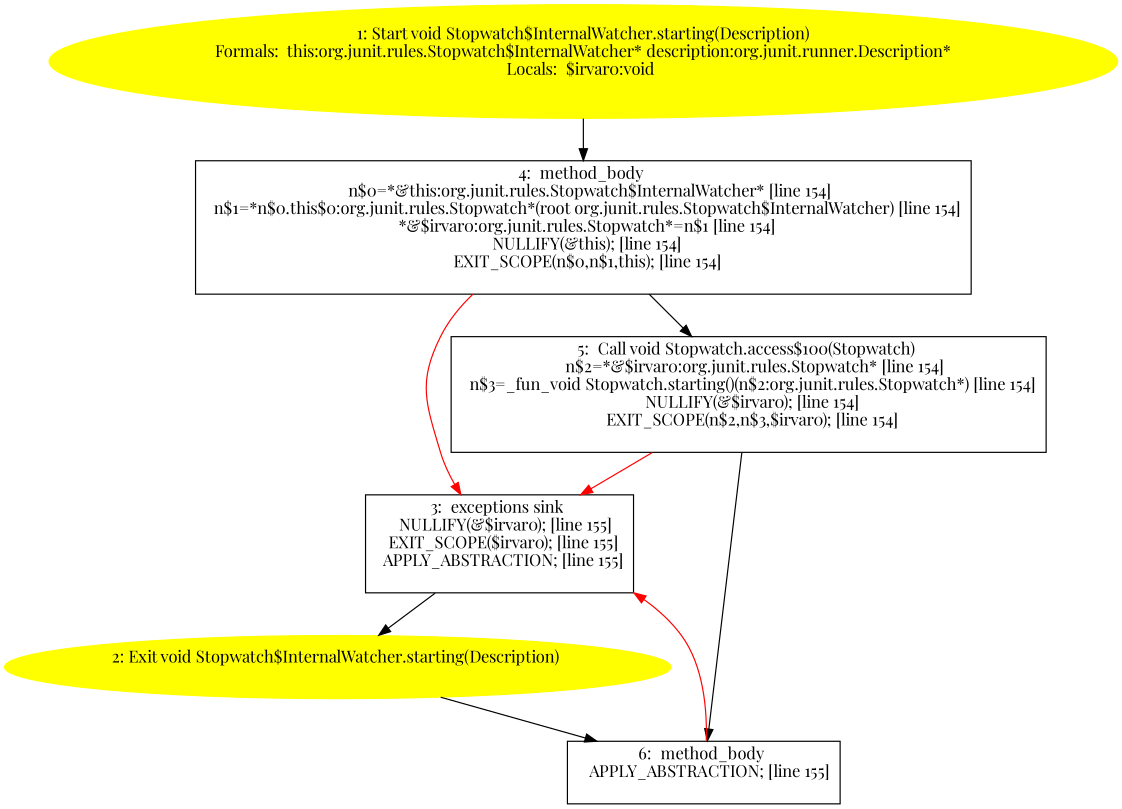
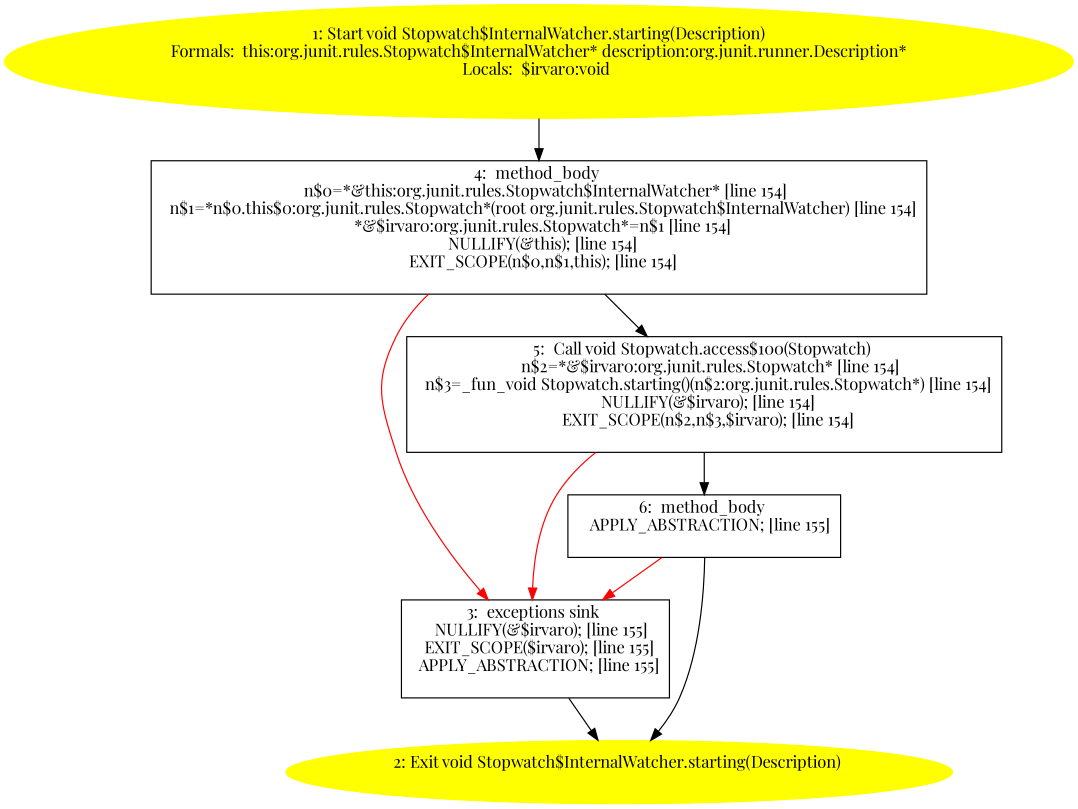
edge "2: Exit void Stopwatch$InternalWatcher.starting(Description)" -> "6:  method_body APPLY_ABSTRACTION; [line 155]": reversed
